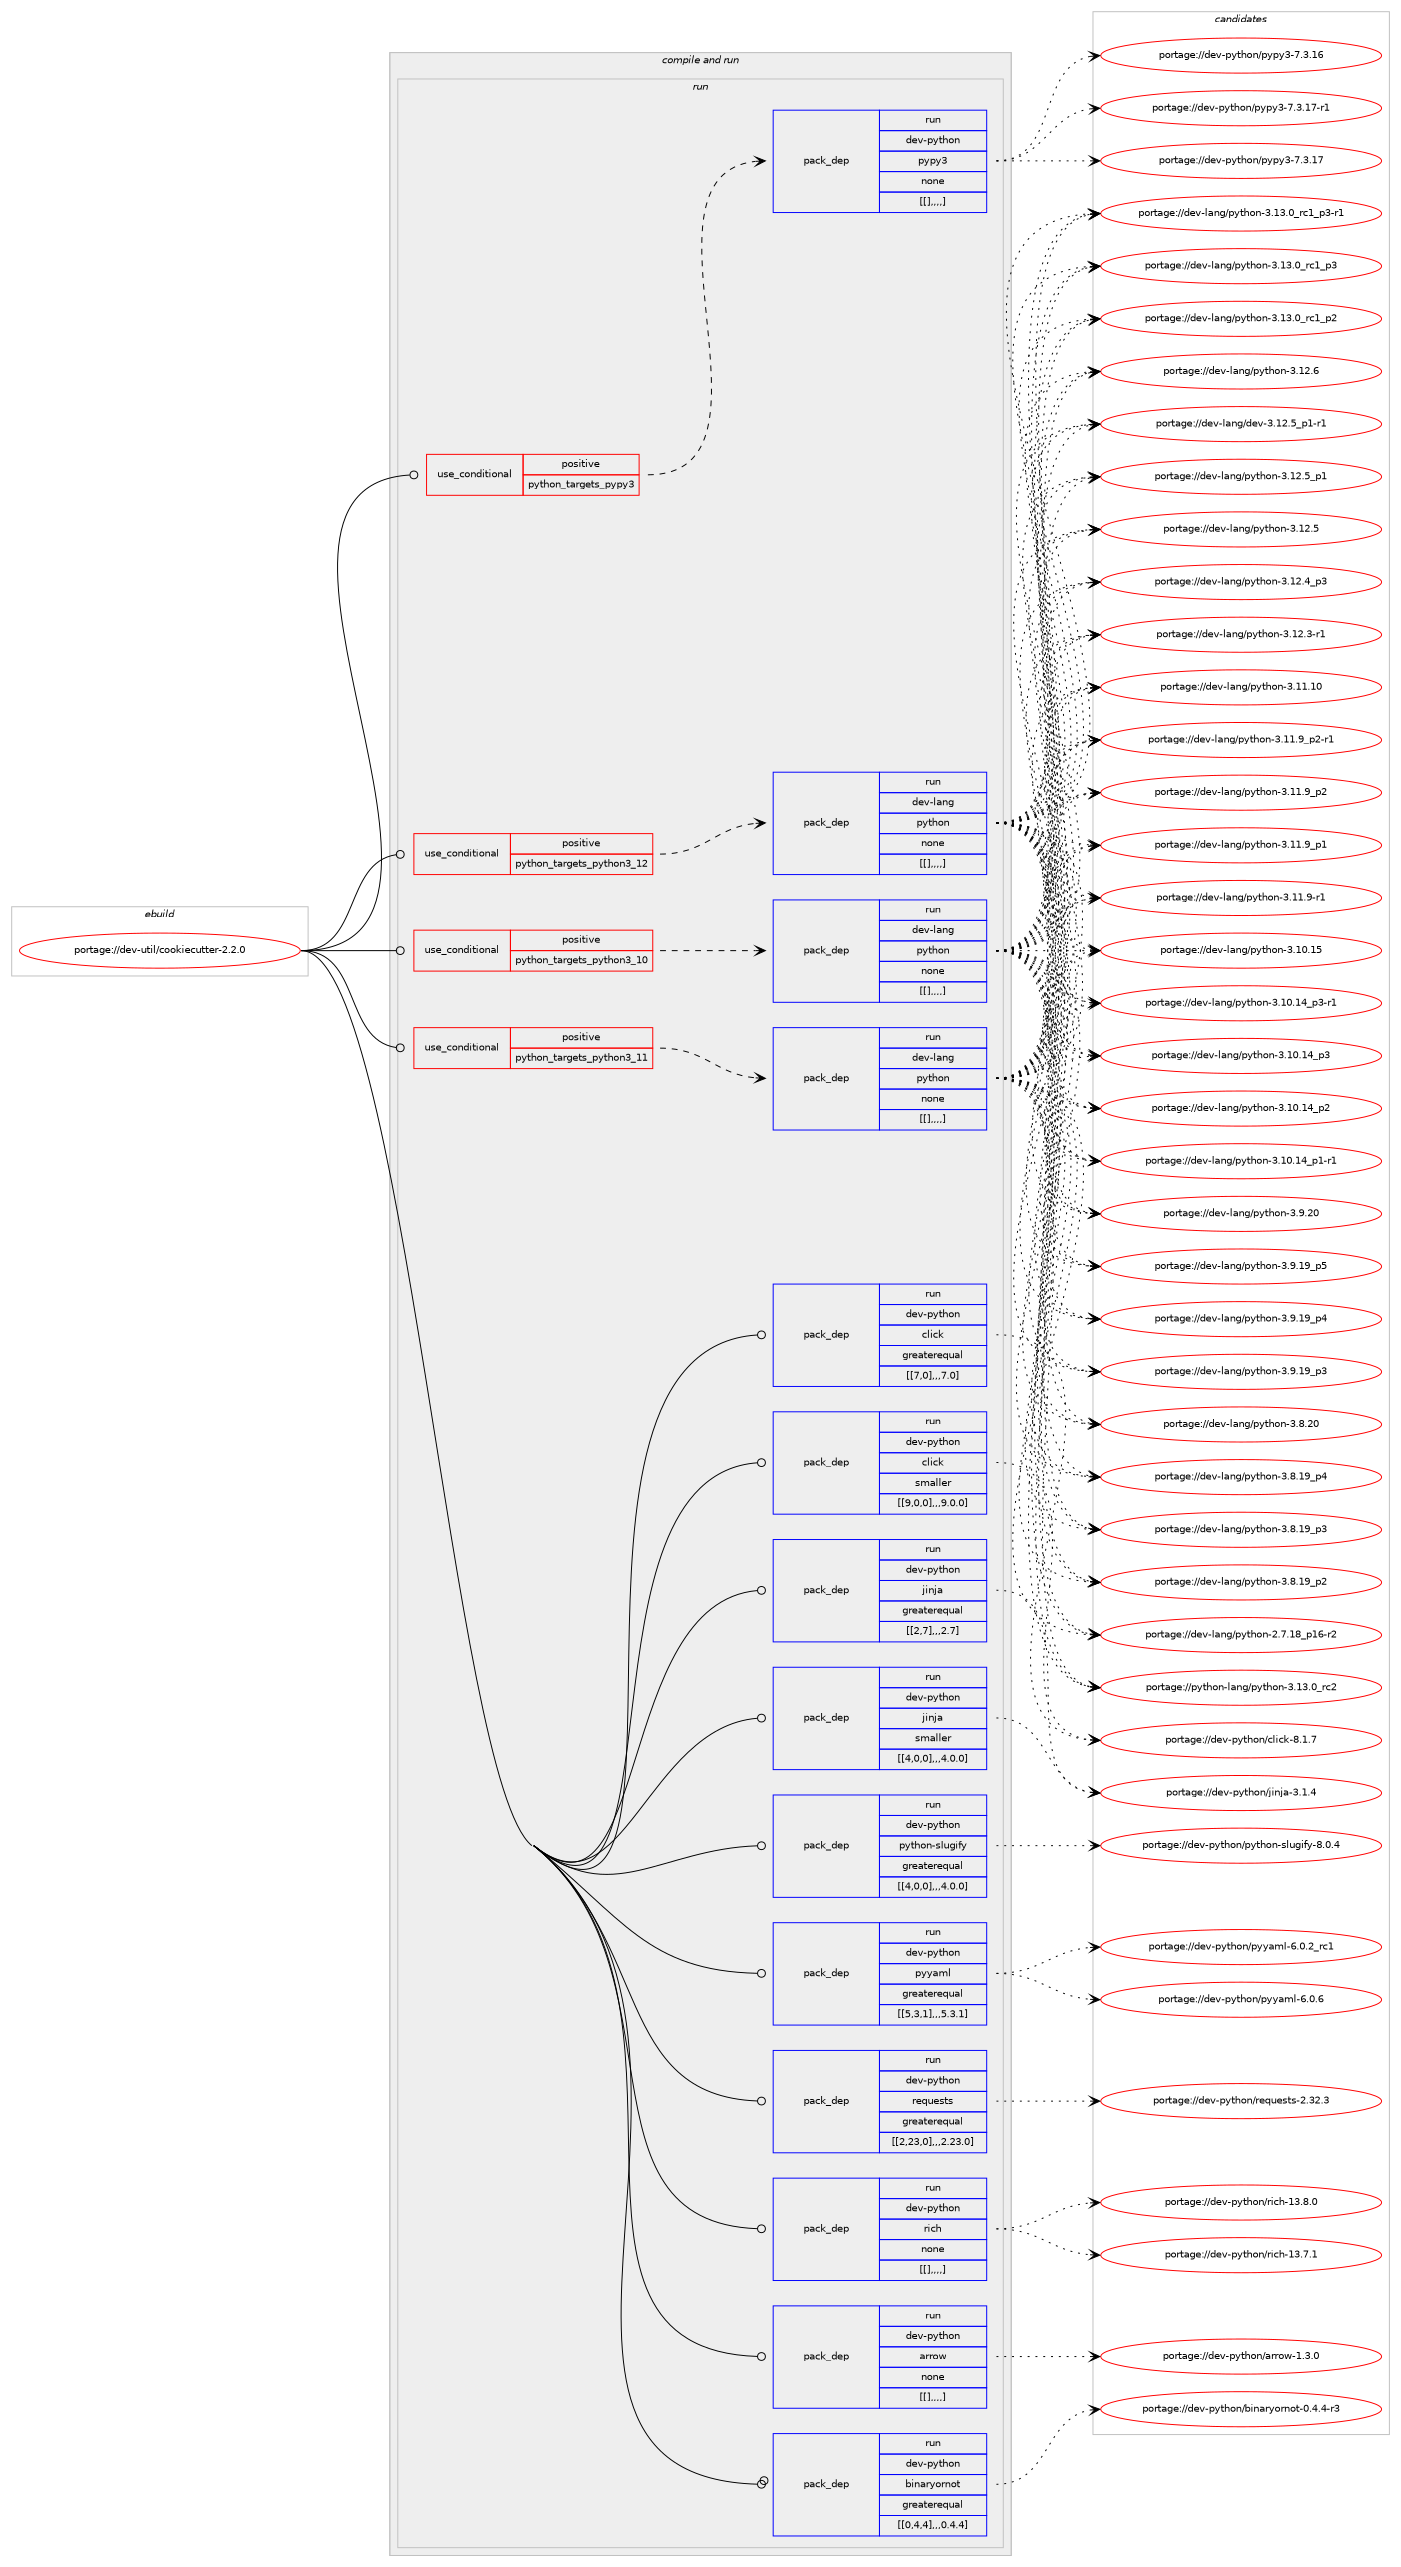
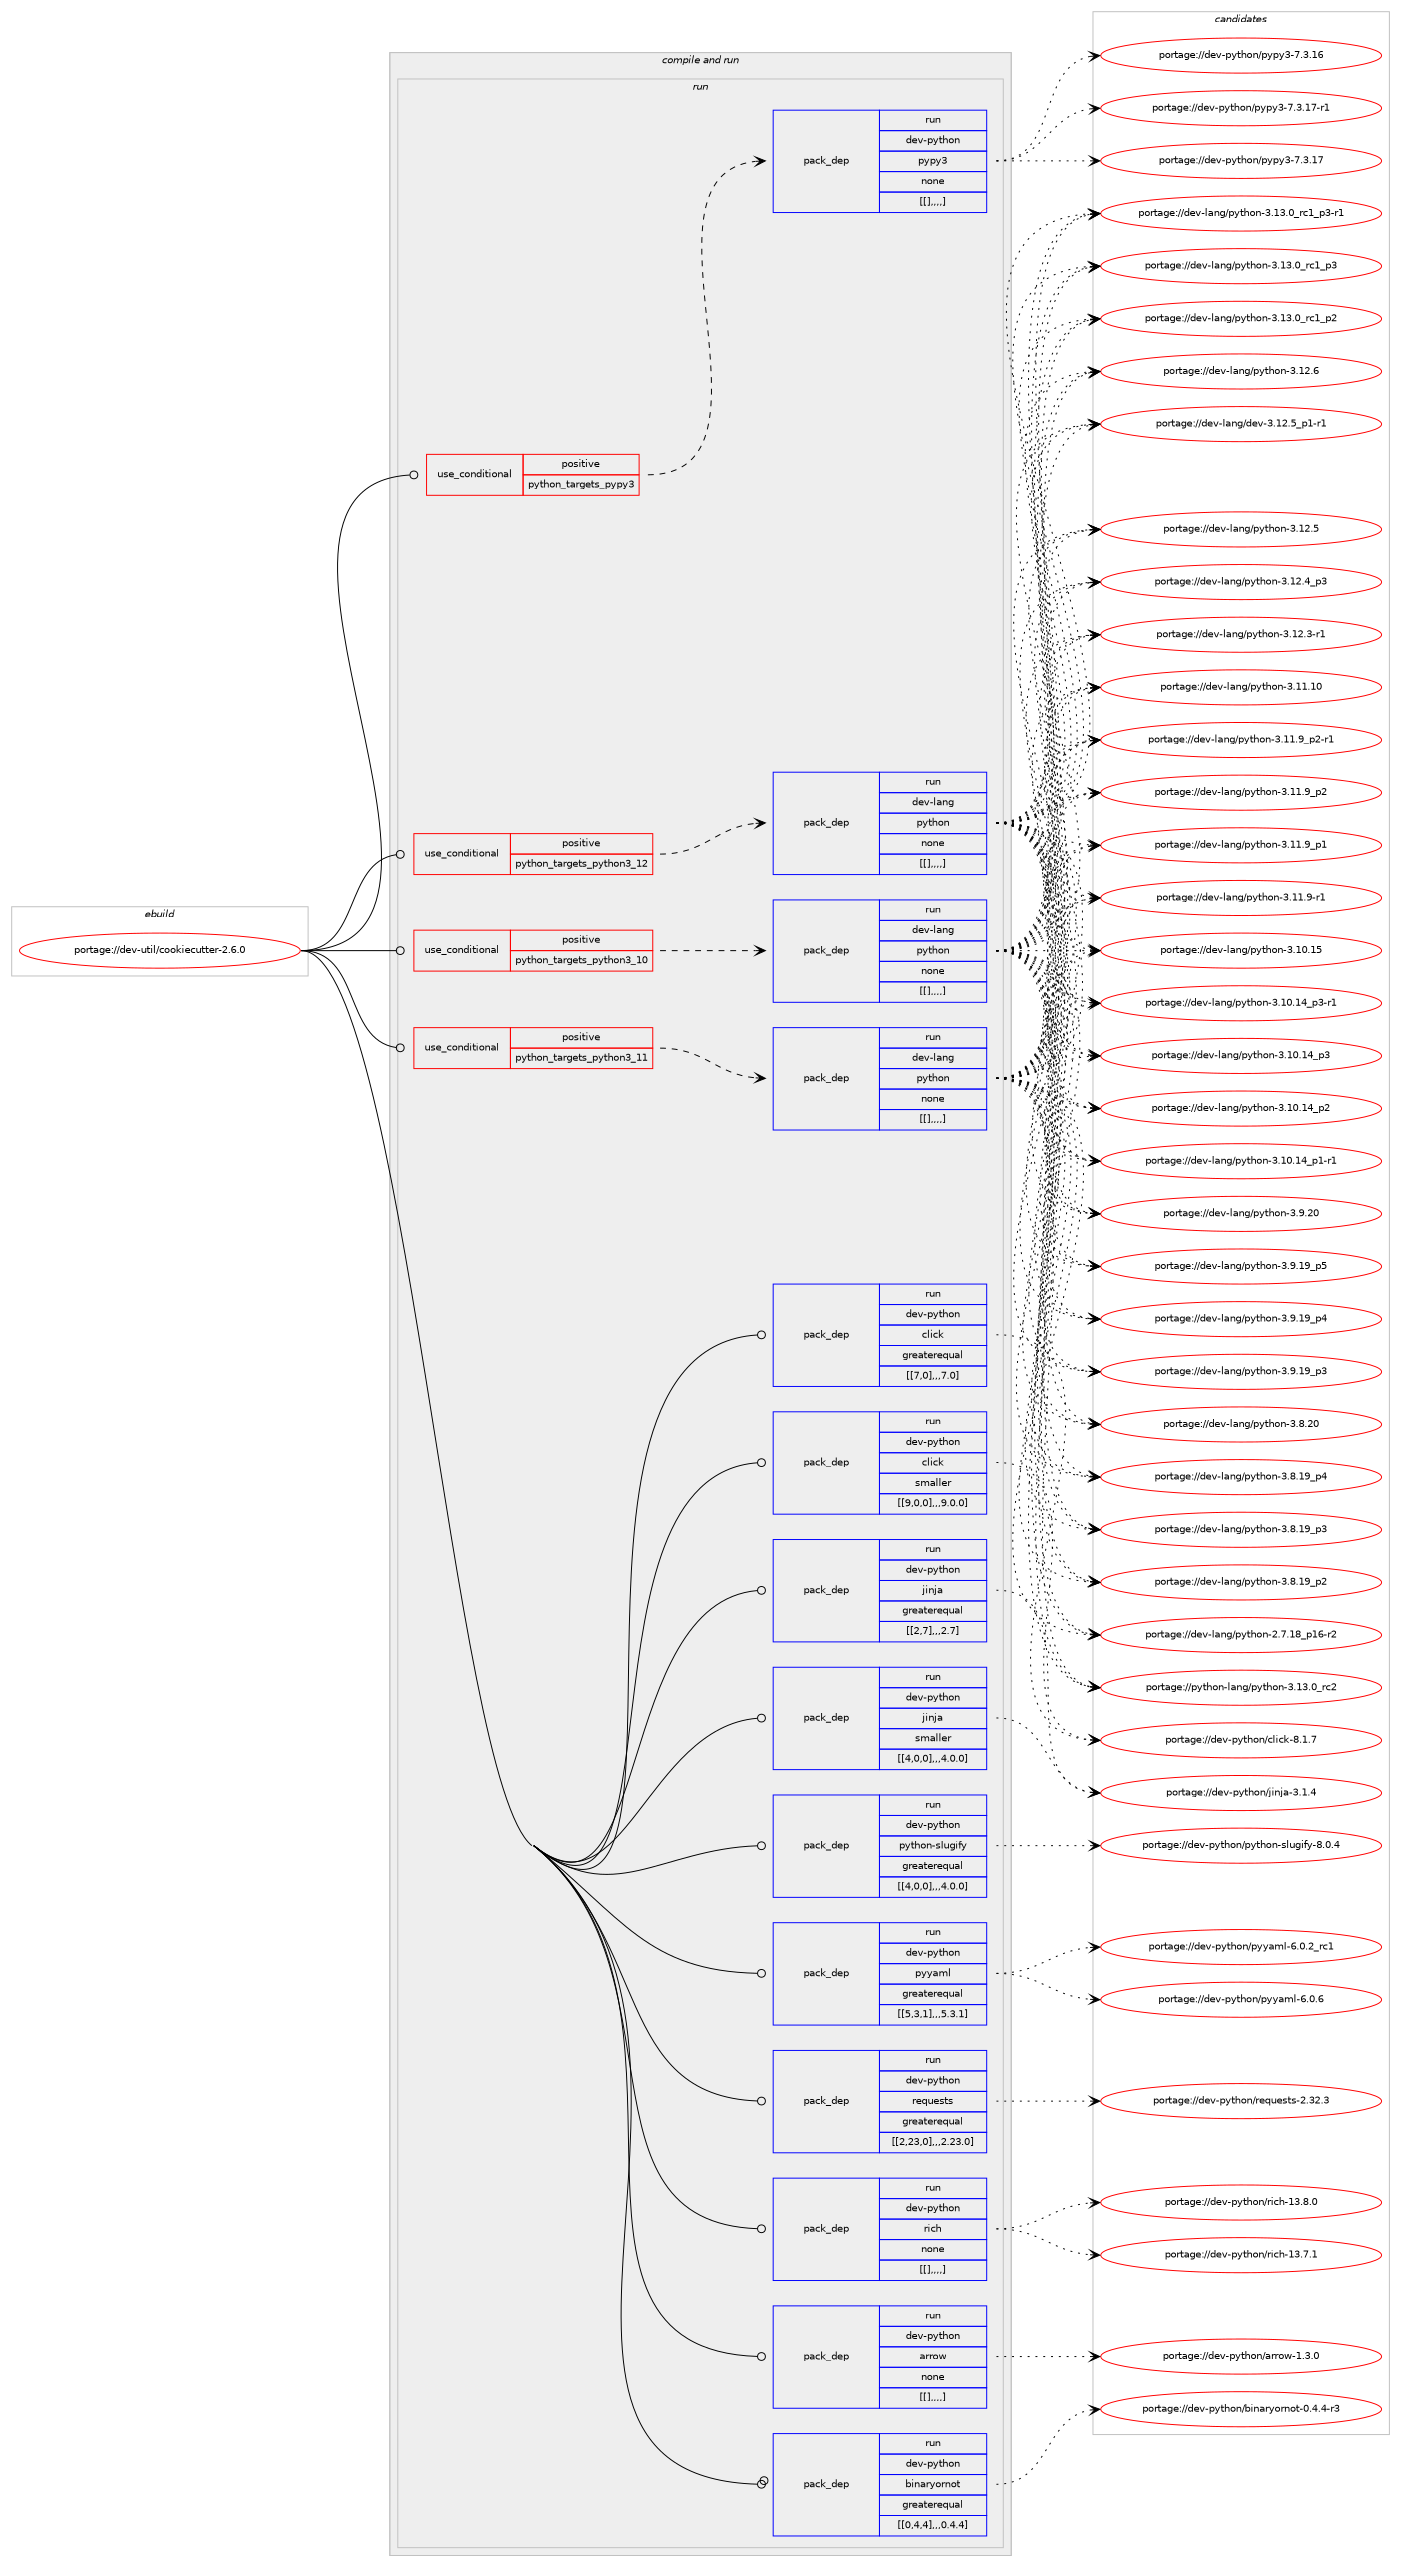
node "portage://dev-lang/python-3.12.5_p1": removed
node "portage://dev-util/cookiecutter-2.2.0": label "portage://dev-util/cookiecutter-2.2.0" -> "portage://dev-util/cookiecutter-2.6.0"
